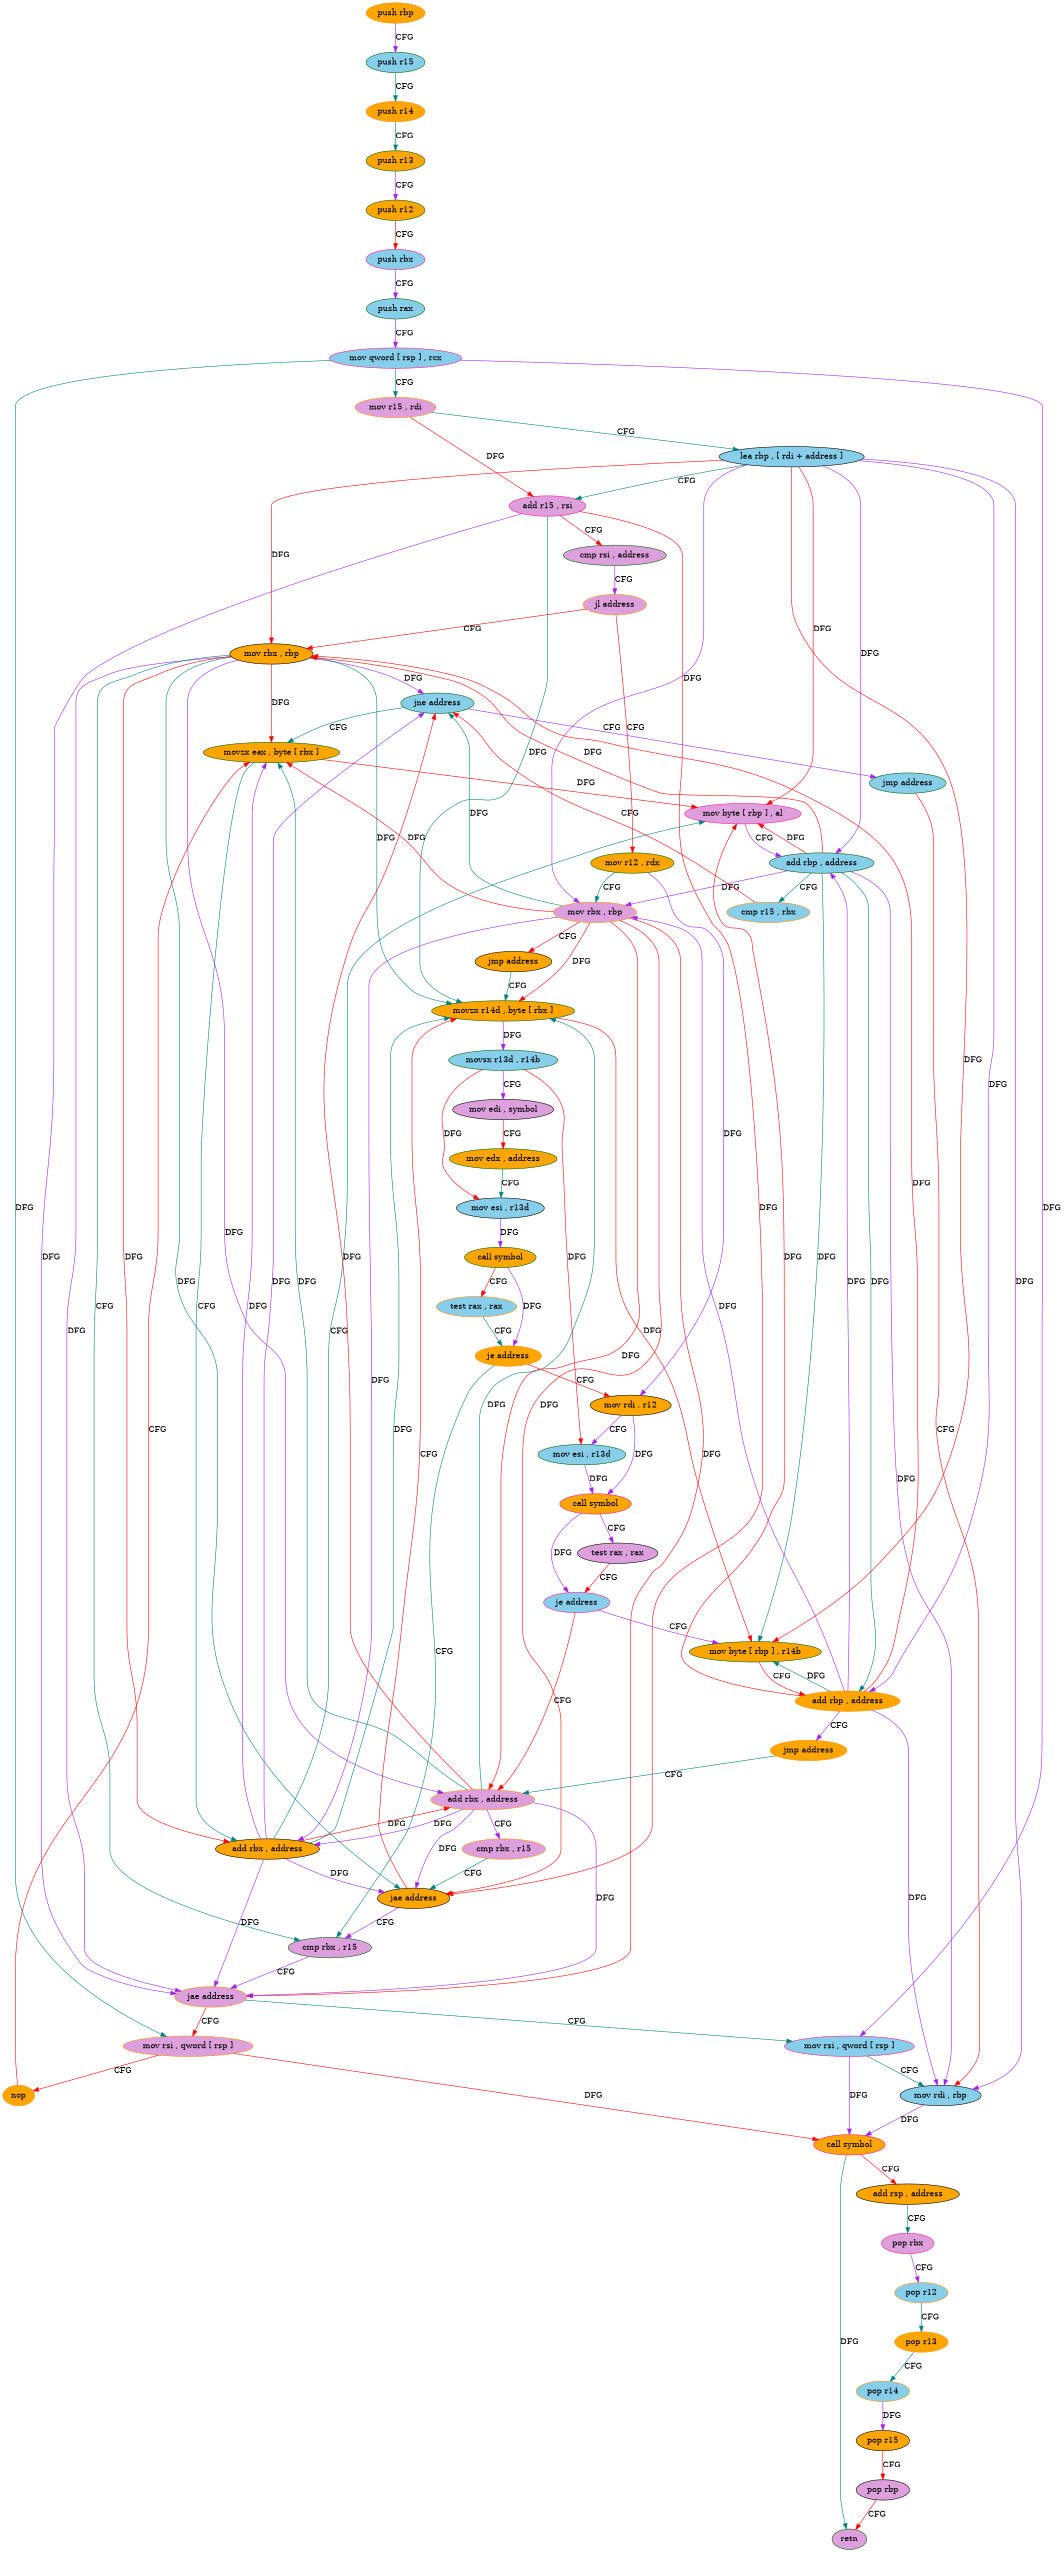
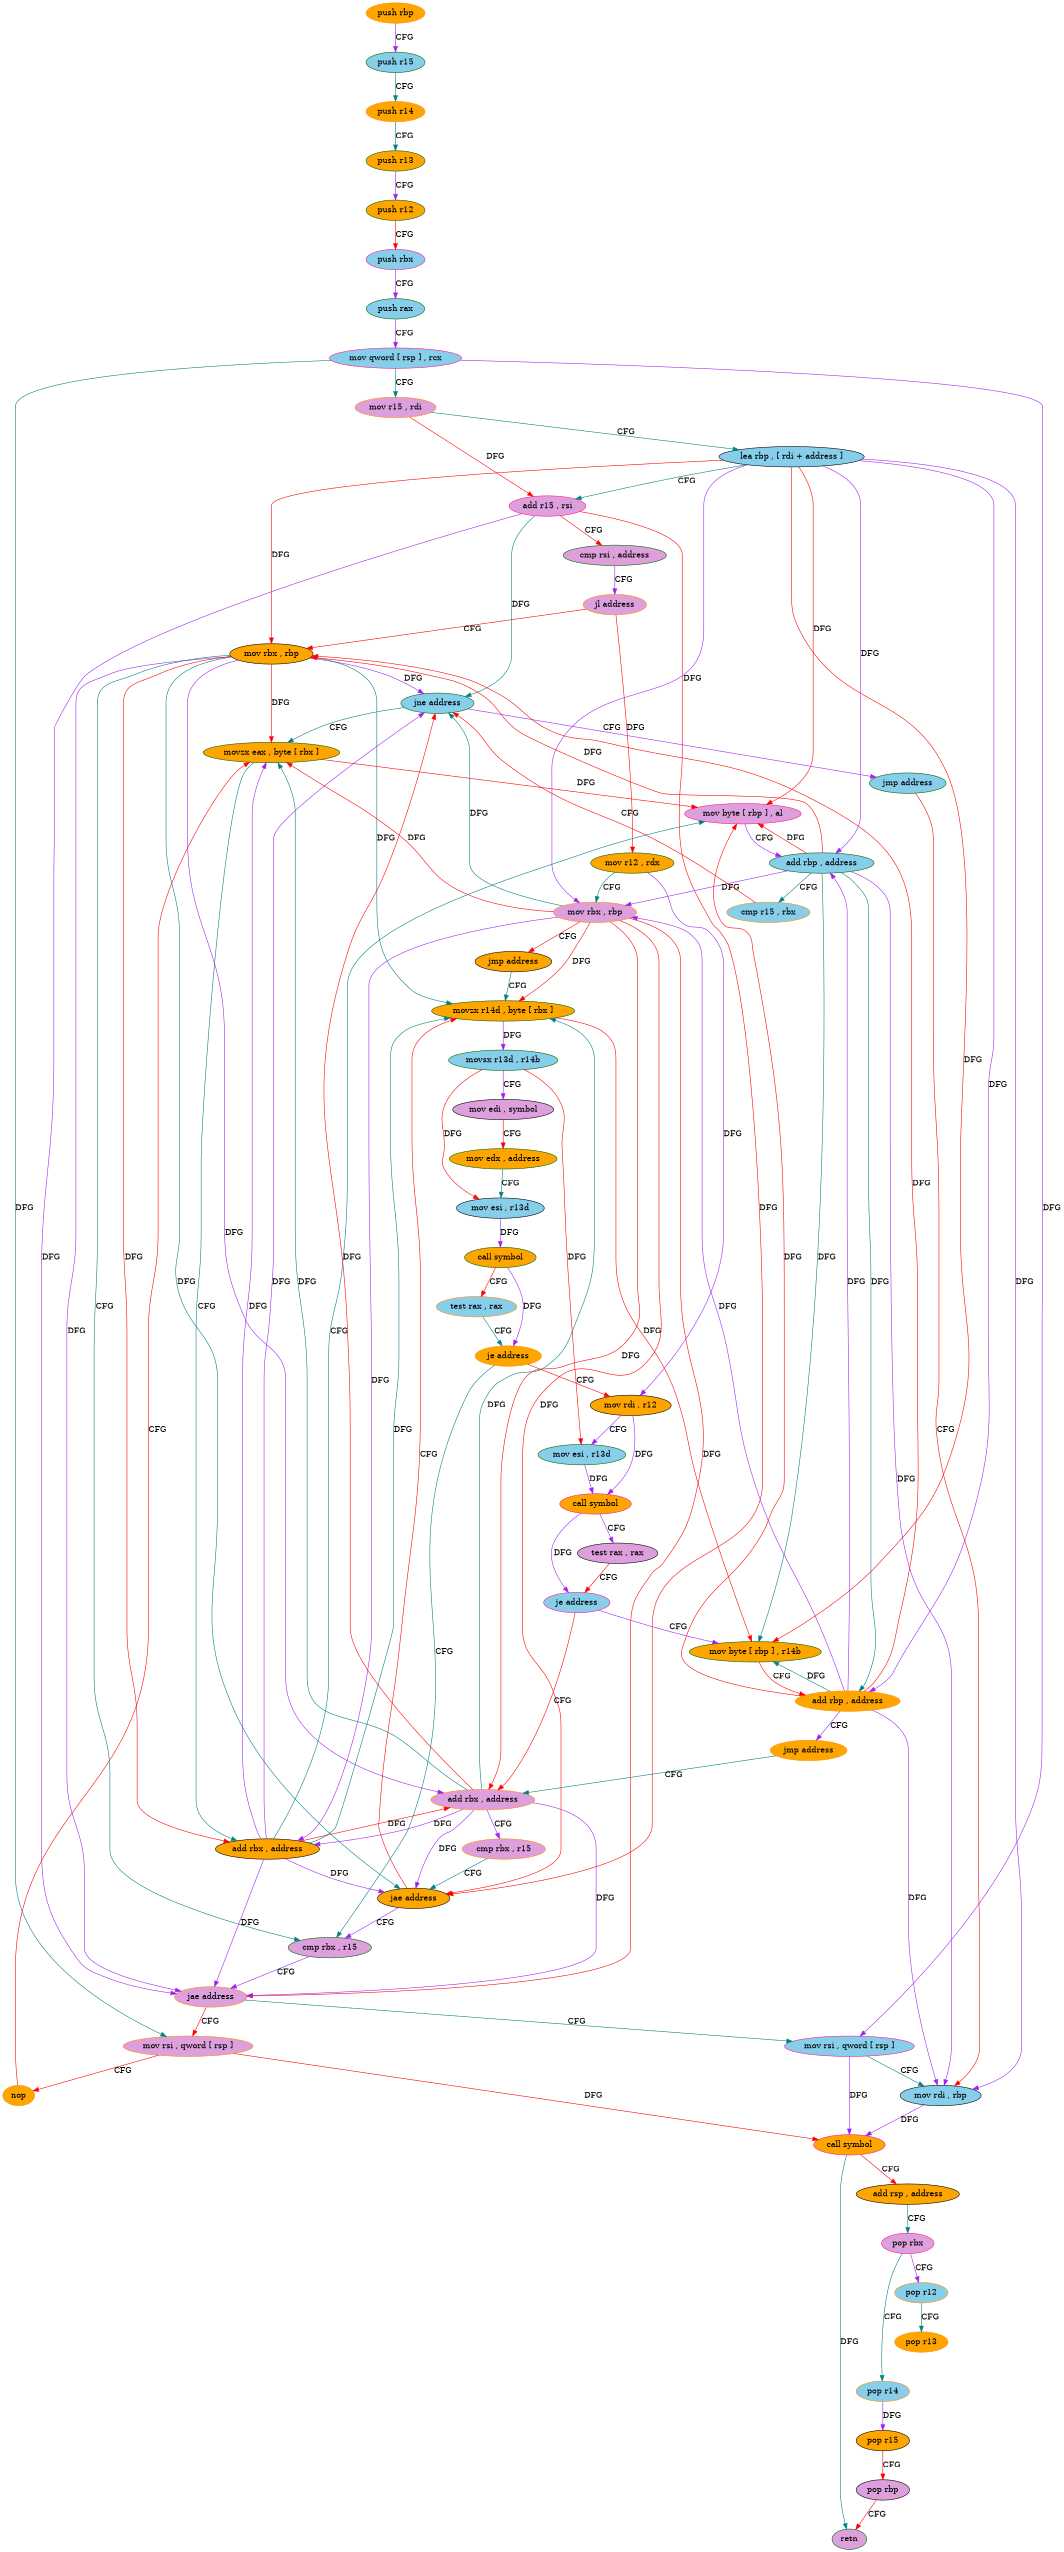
edge "jl address" -> "mov r12 , rdx": label "CFG" -> "DFG"
edge "add r15 , rsi" -> "movzx r14d , byte [ rbx ]": now "add r15 , rsi" -> "jne address"
edge "pop r13" -> "pop r14": now "pop rbx" -> "pop r14"
